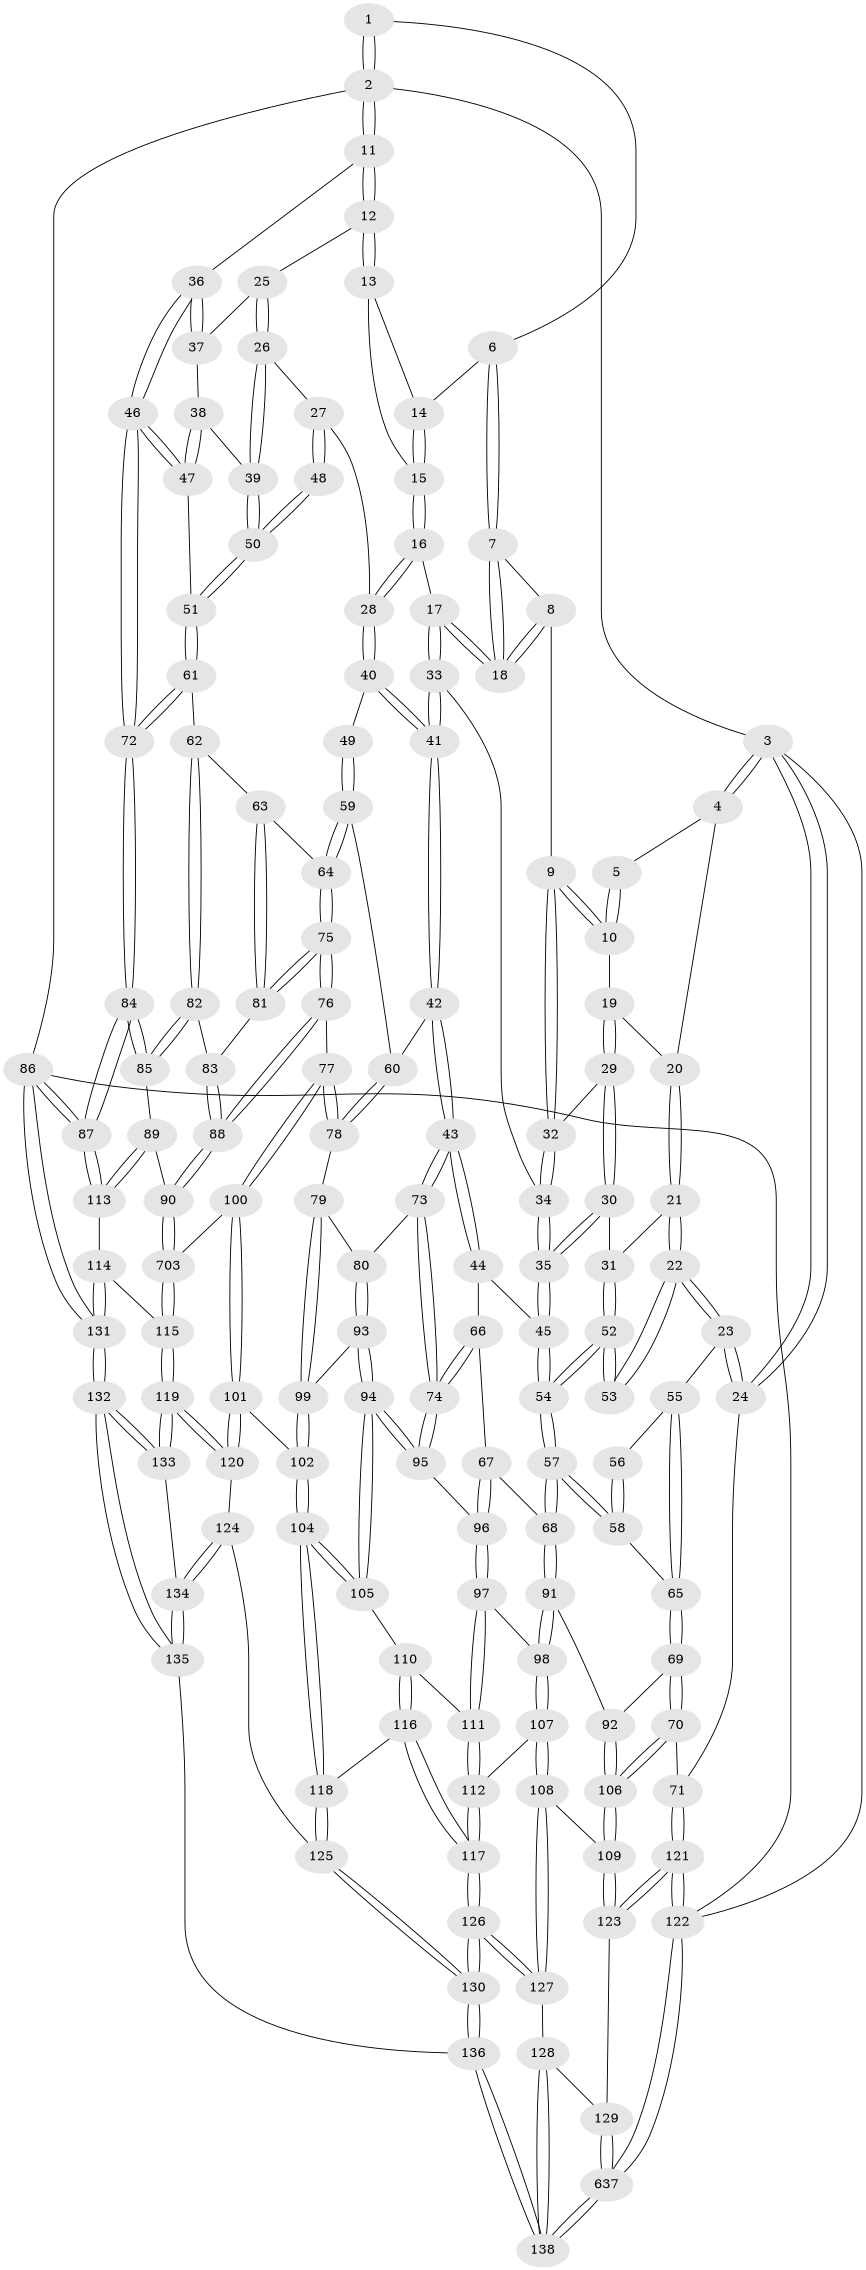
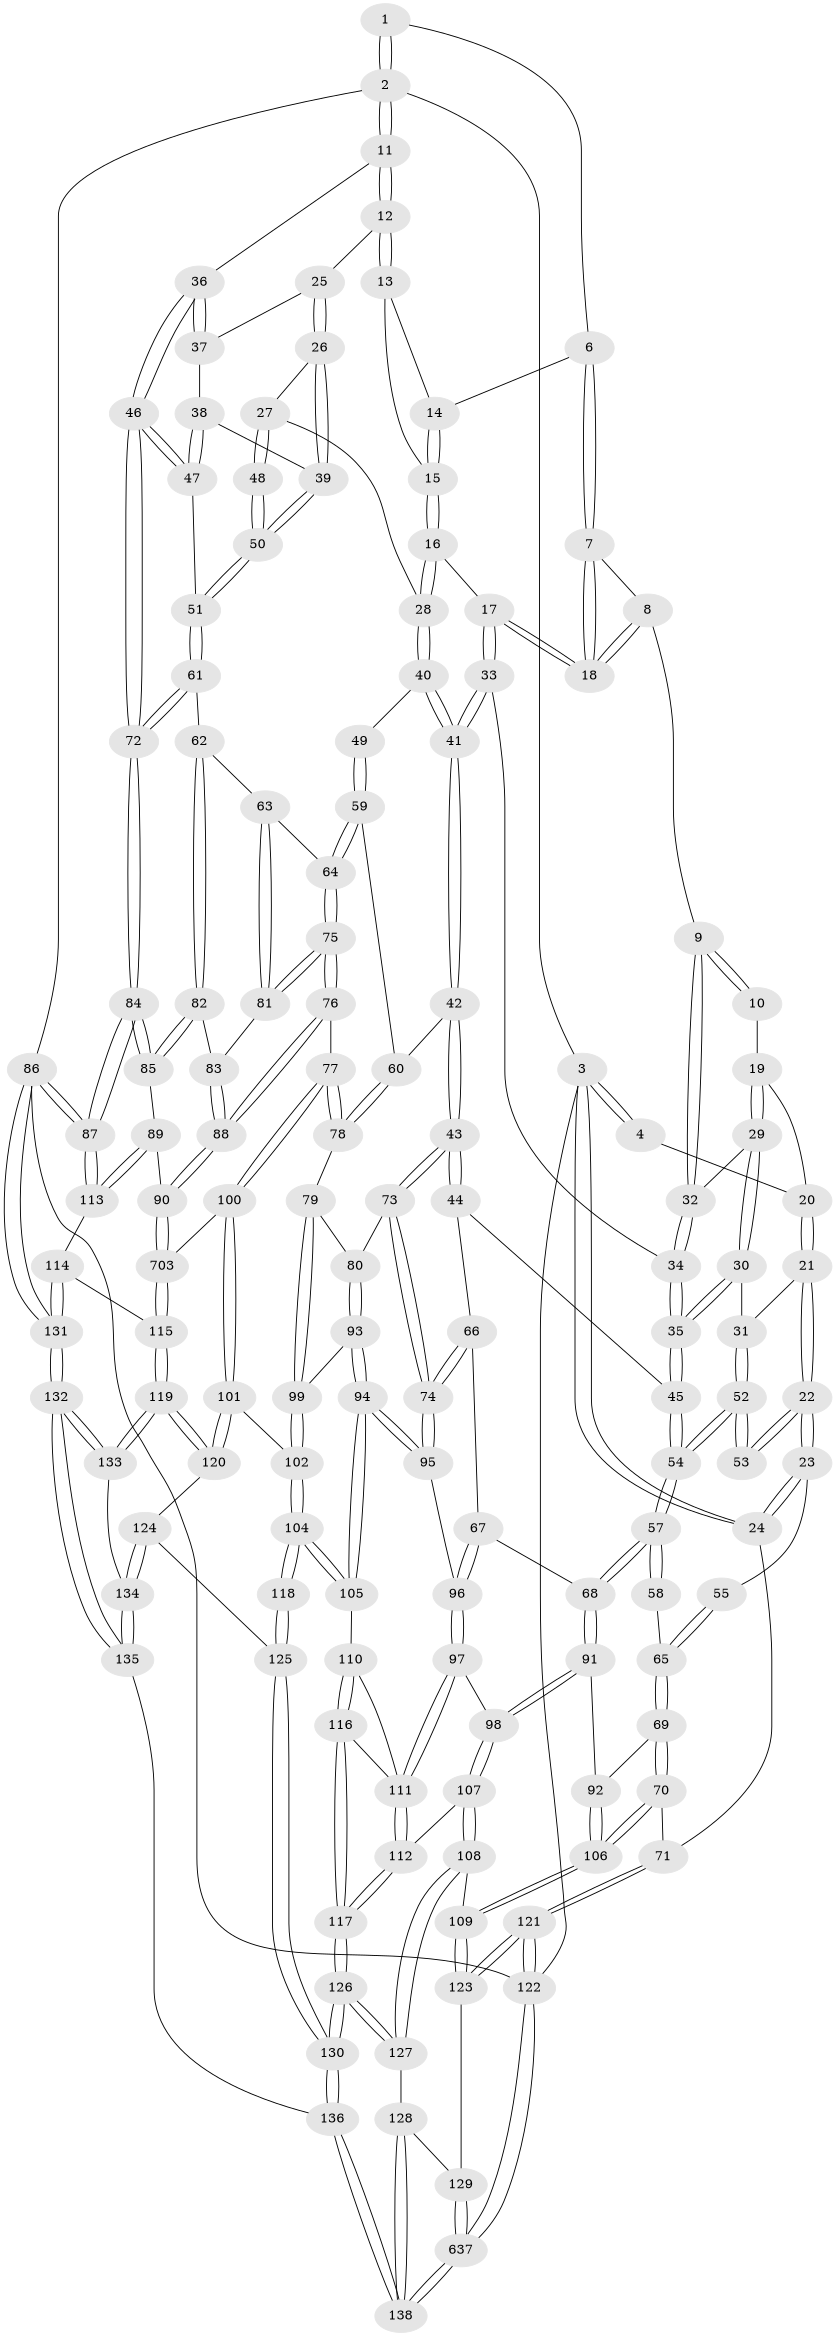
node "5": removed
node "56": removed
edge "116" -- "118": now "116" -- "111"
